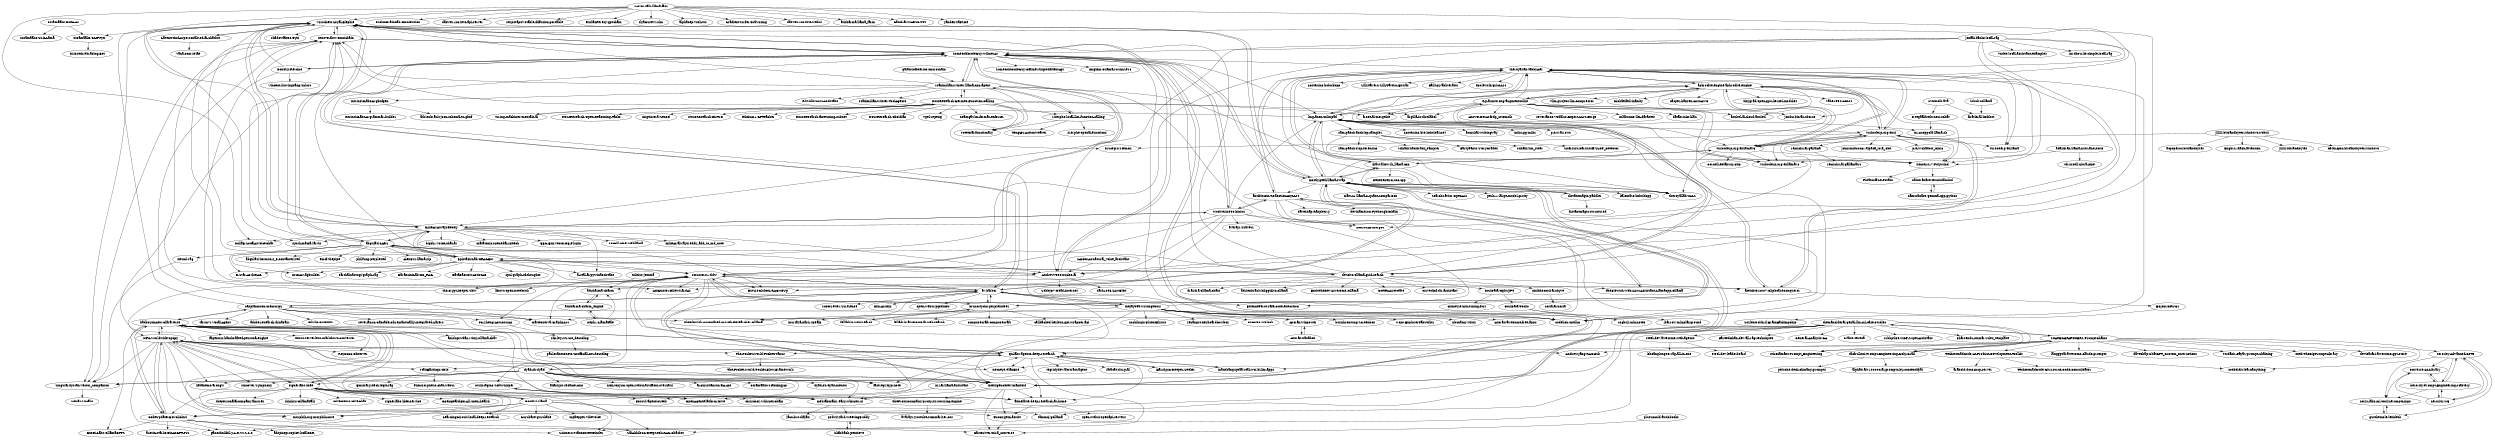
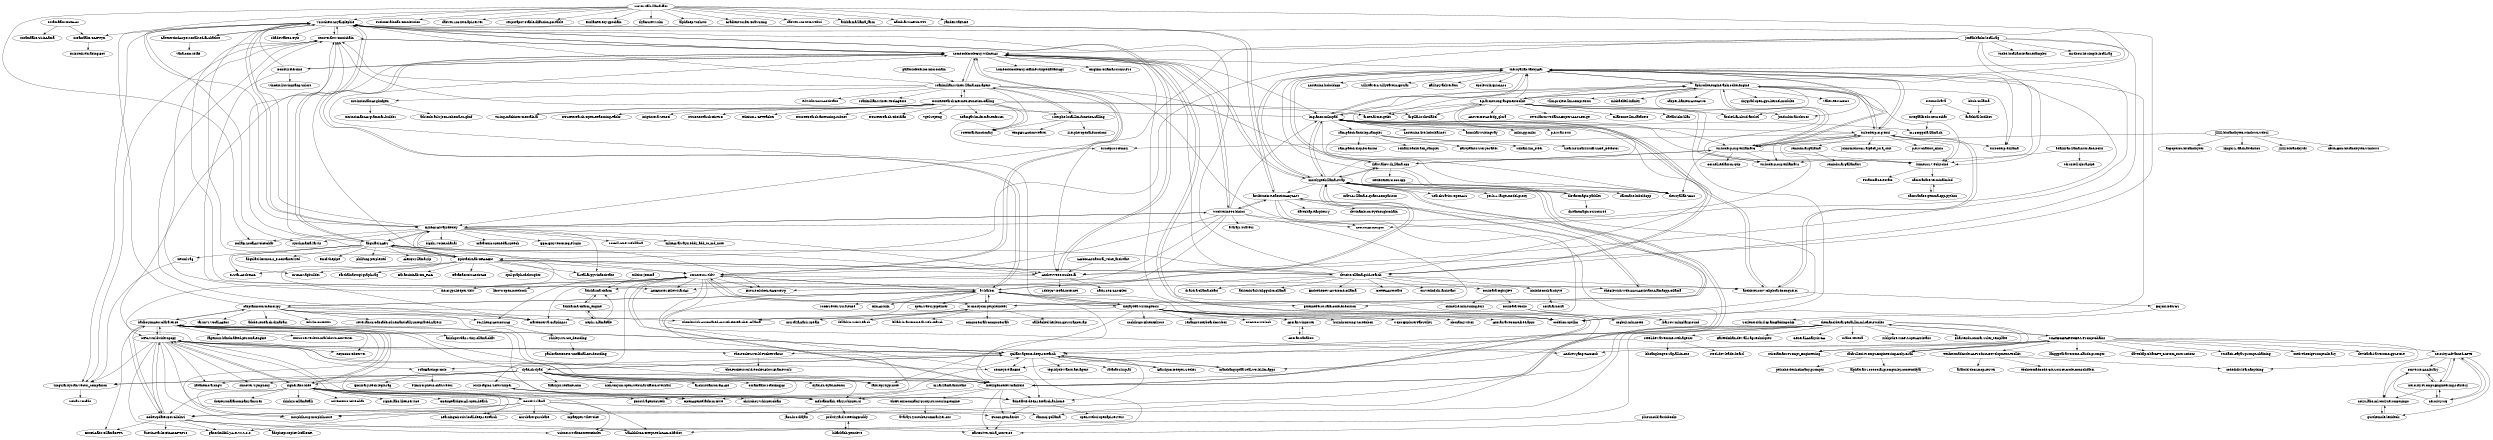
node "AnswerDotAI/fsdp_cztomsik": label "AnswerDotAI/fsdp_cztomsik" -> "AnswerDotAI/fsdp_qlora"
